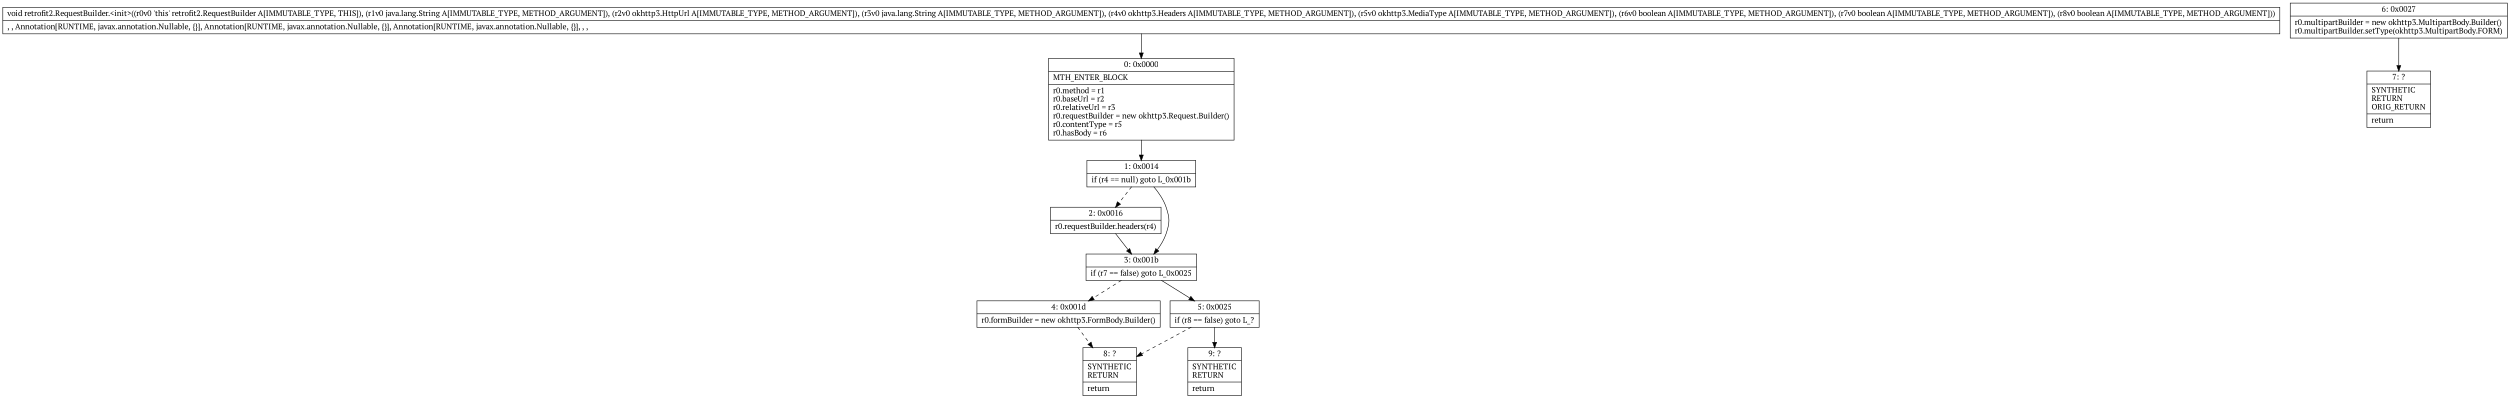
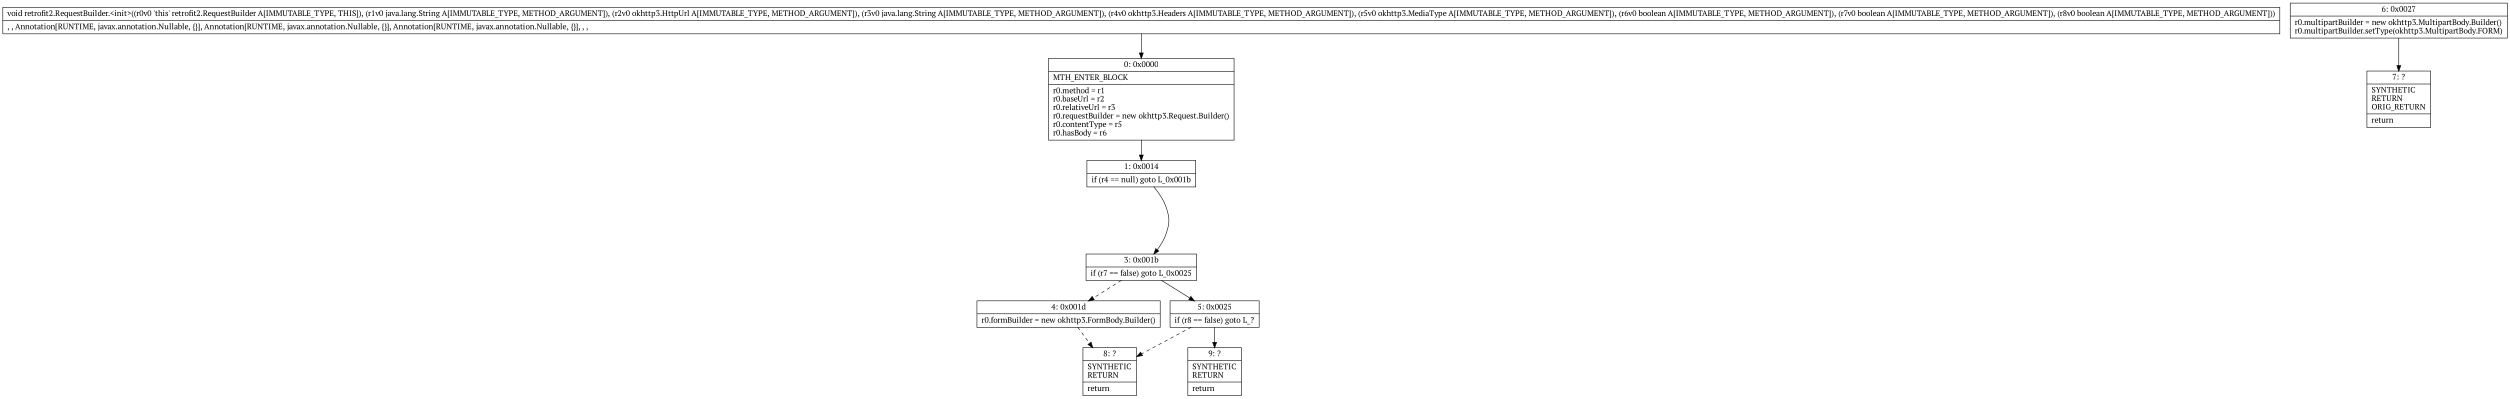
node "2: 0x0016": removed
